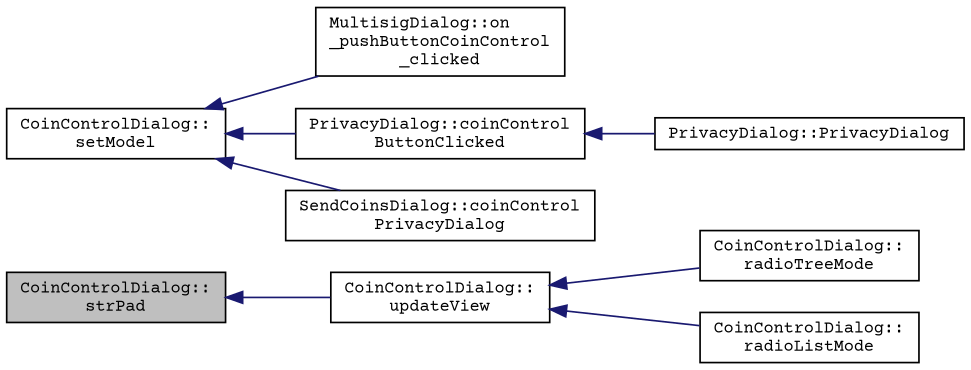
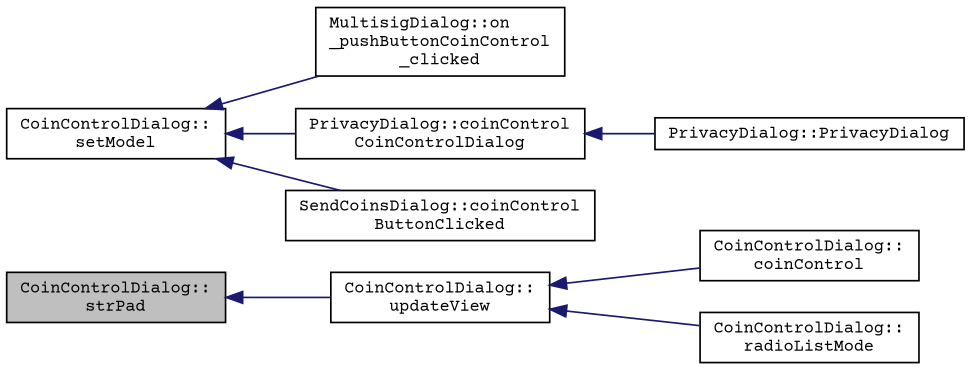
node "PrivacyDialog::coinControl ButtonClicked": label "PrivacyDialog::coinControl ButtonClicked" -> "PrivacyDialog::coinControl CoinControlDialog"
node "SendCoinsDialog::coinControl PrivacyDialog": label "SendCoinsDialog::coinControl PrivacyDialog" -> "SendCoinsDialog::coinControl ButtonClicked"
node "CoinControlDialog:: radioTreeMode": label "CoinControlDialog:: radioTreeMode" -> "CoinControlDialog:: coinControl"
